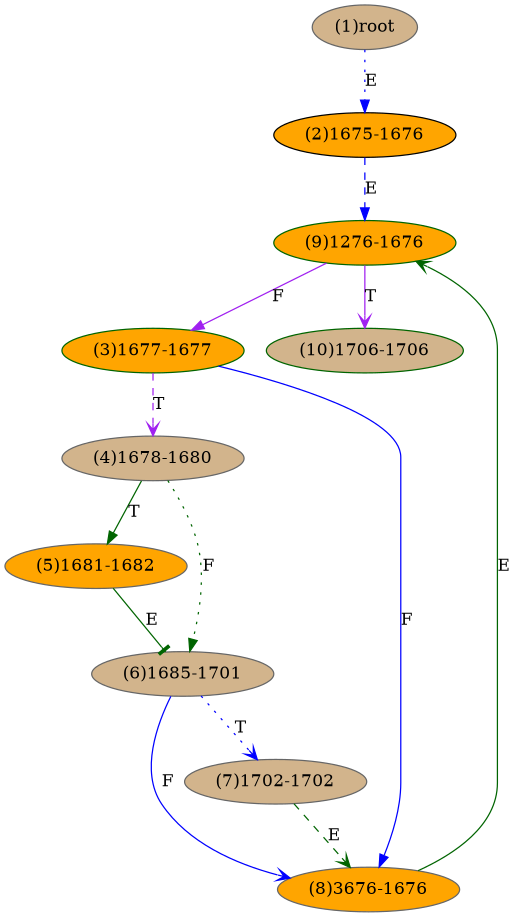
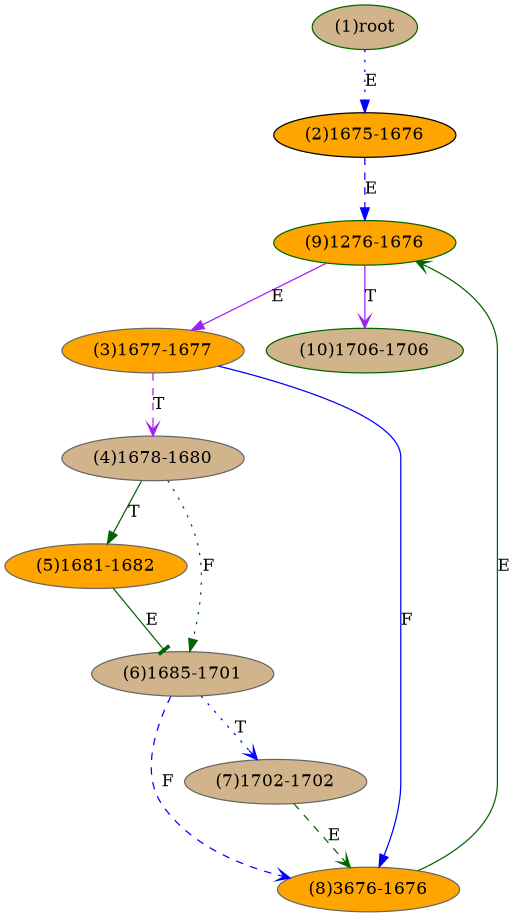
node "(1)root": color gray40 -> darkgreen
edge "(9)1276-1676" -> "(3)1677-1677": label "F" -> "E"
node "(3)1677-1677": color darkgreen -> gray40
edge "(6)1685-1701" -> "(8)3676-1676": style solid -> dashed
